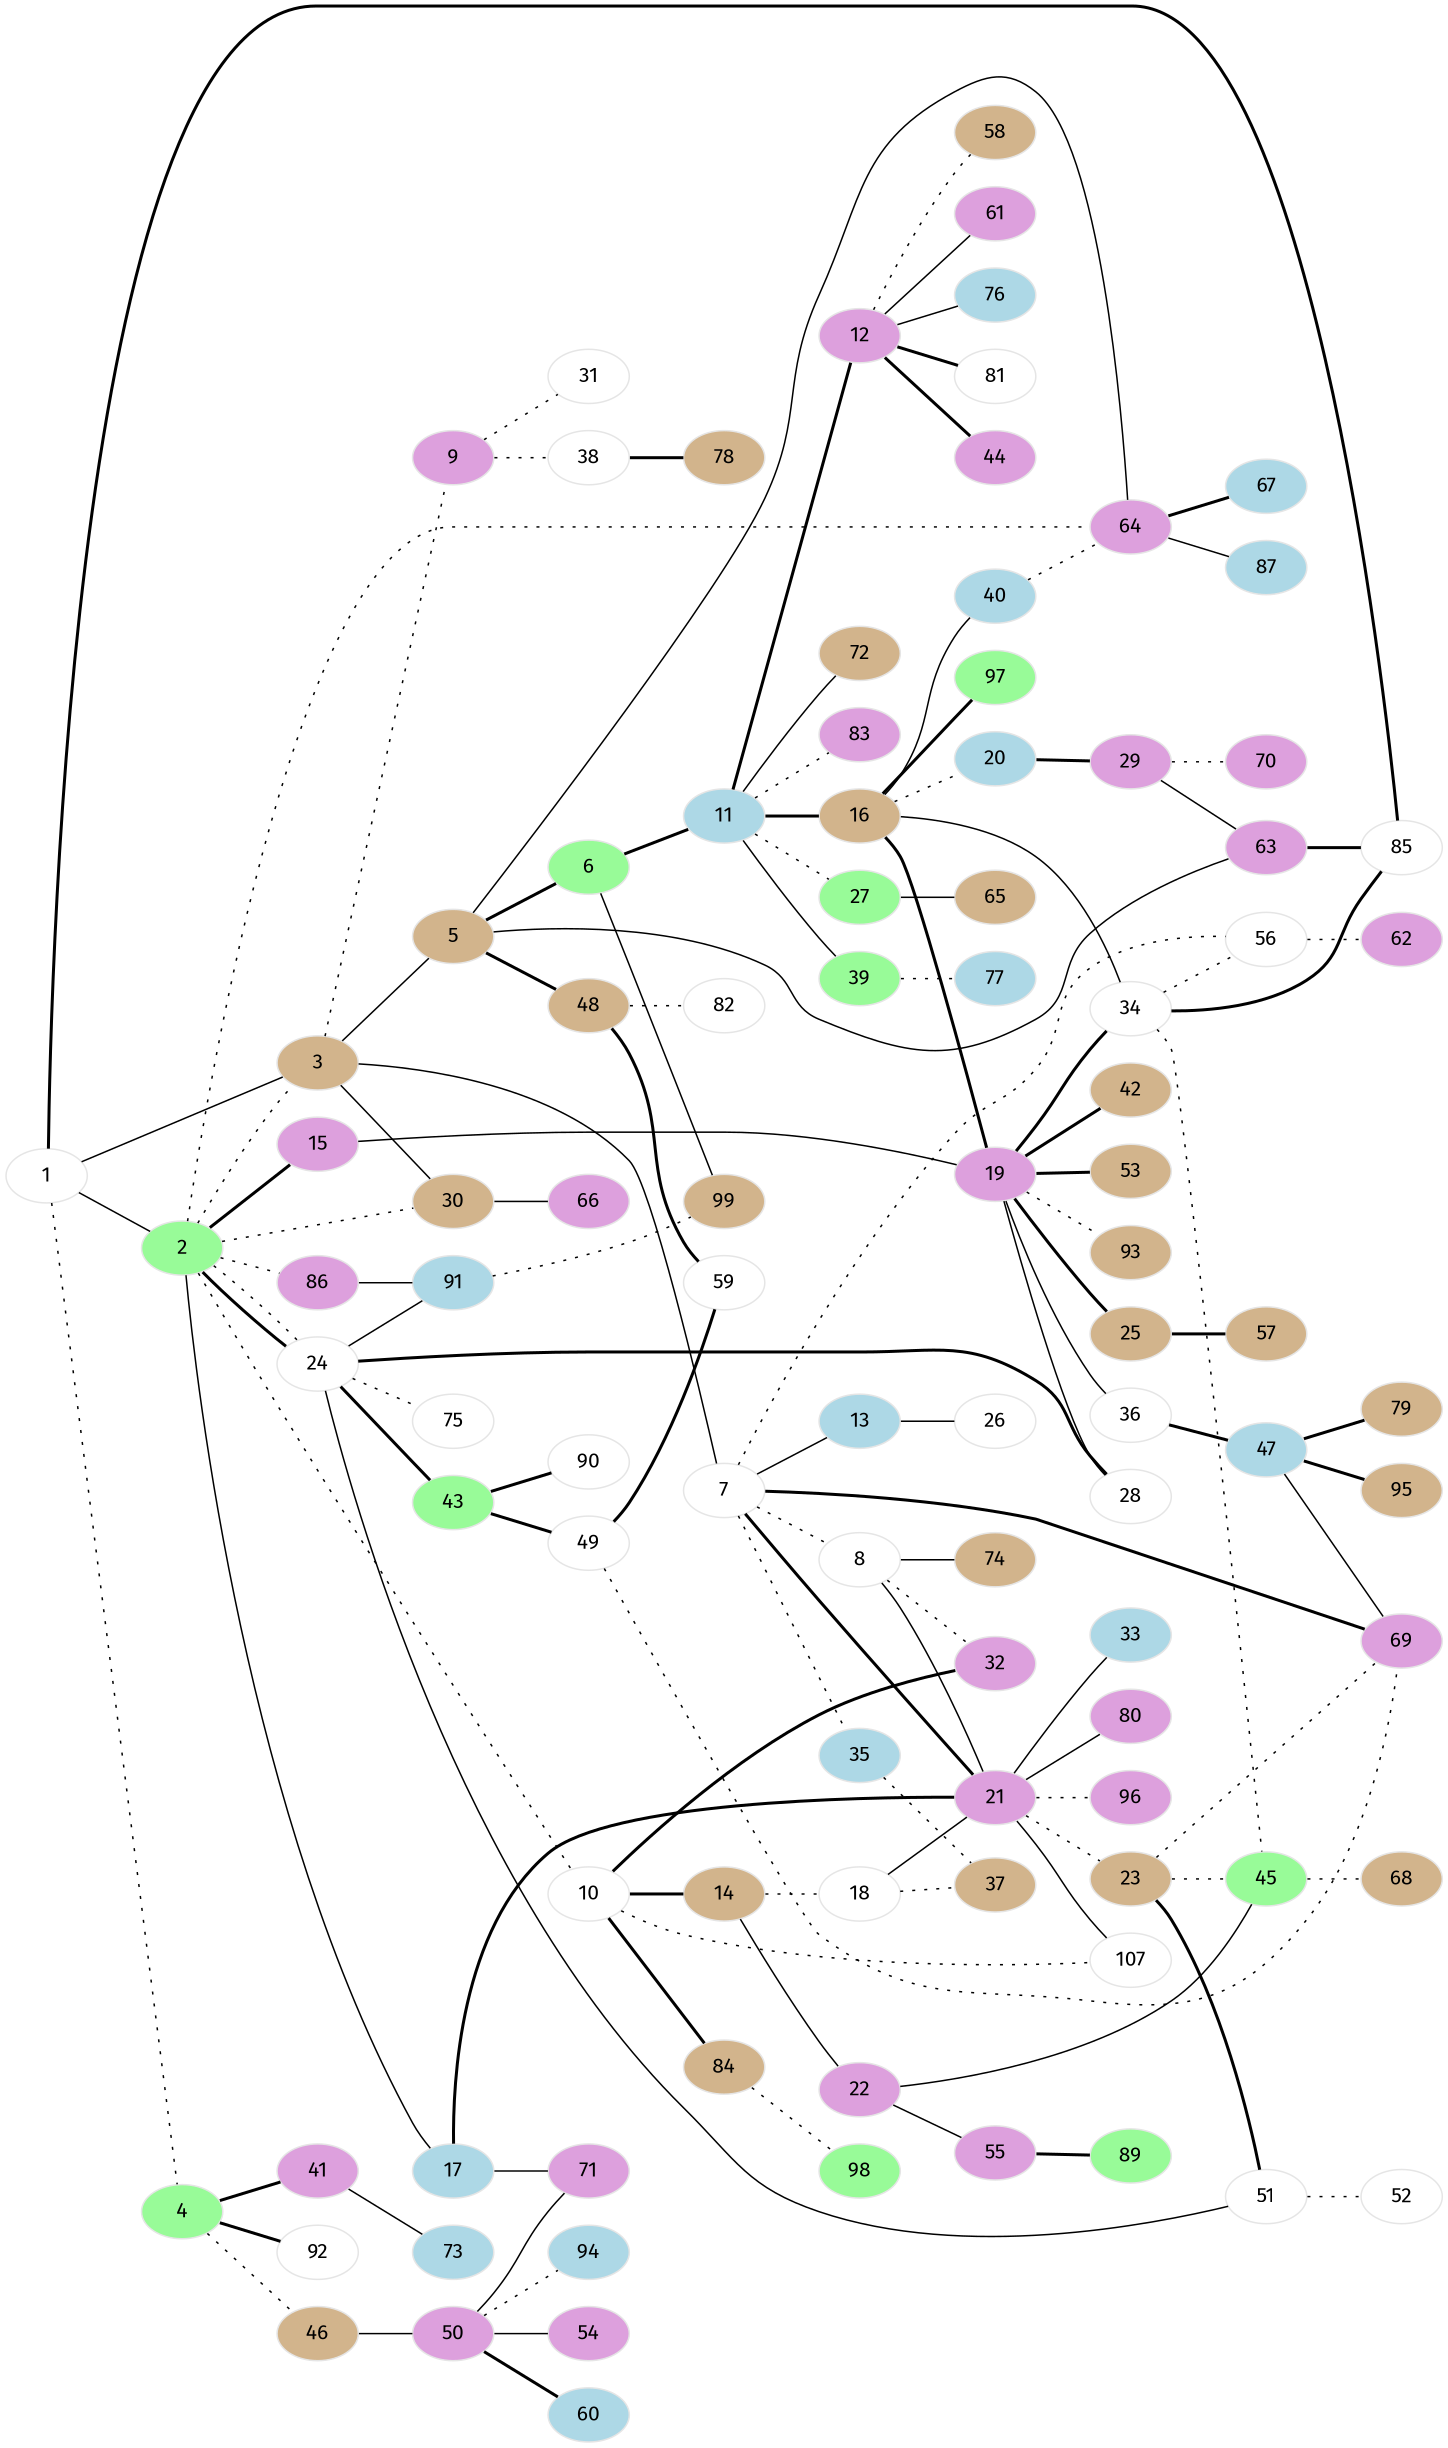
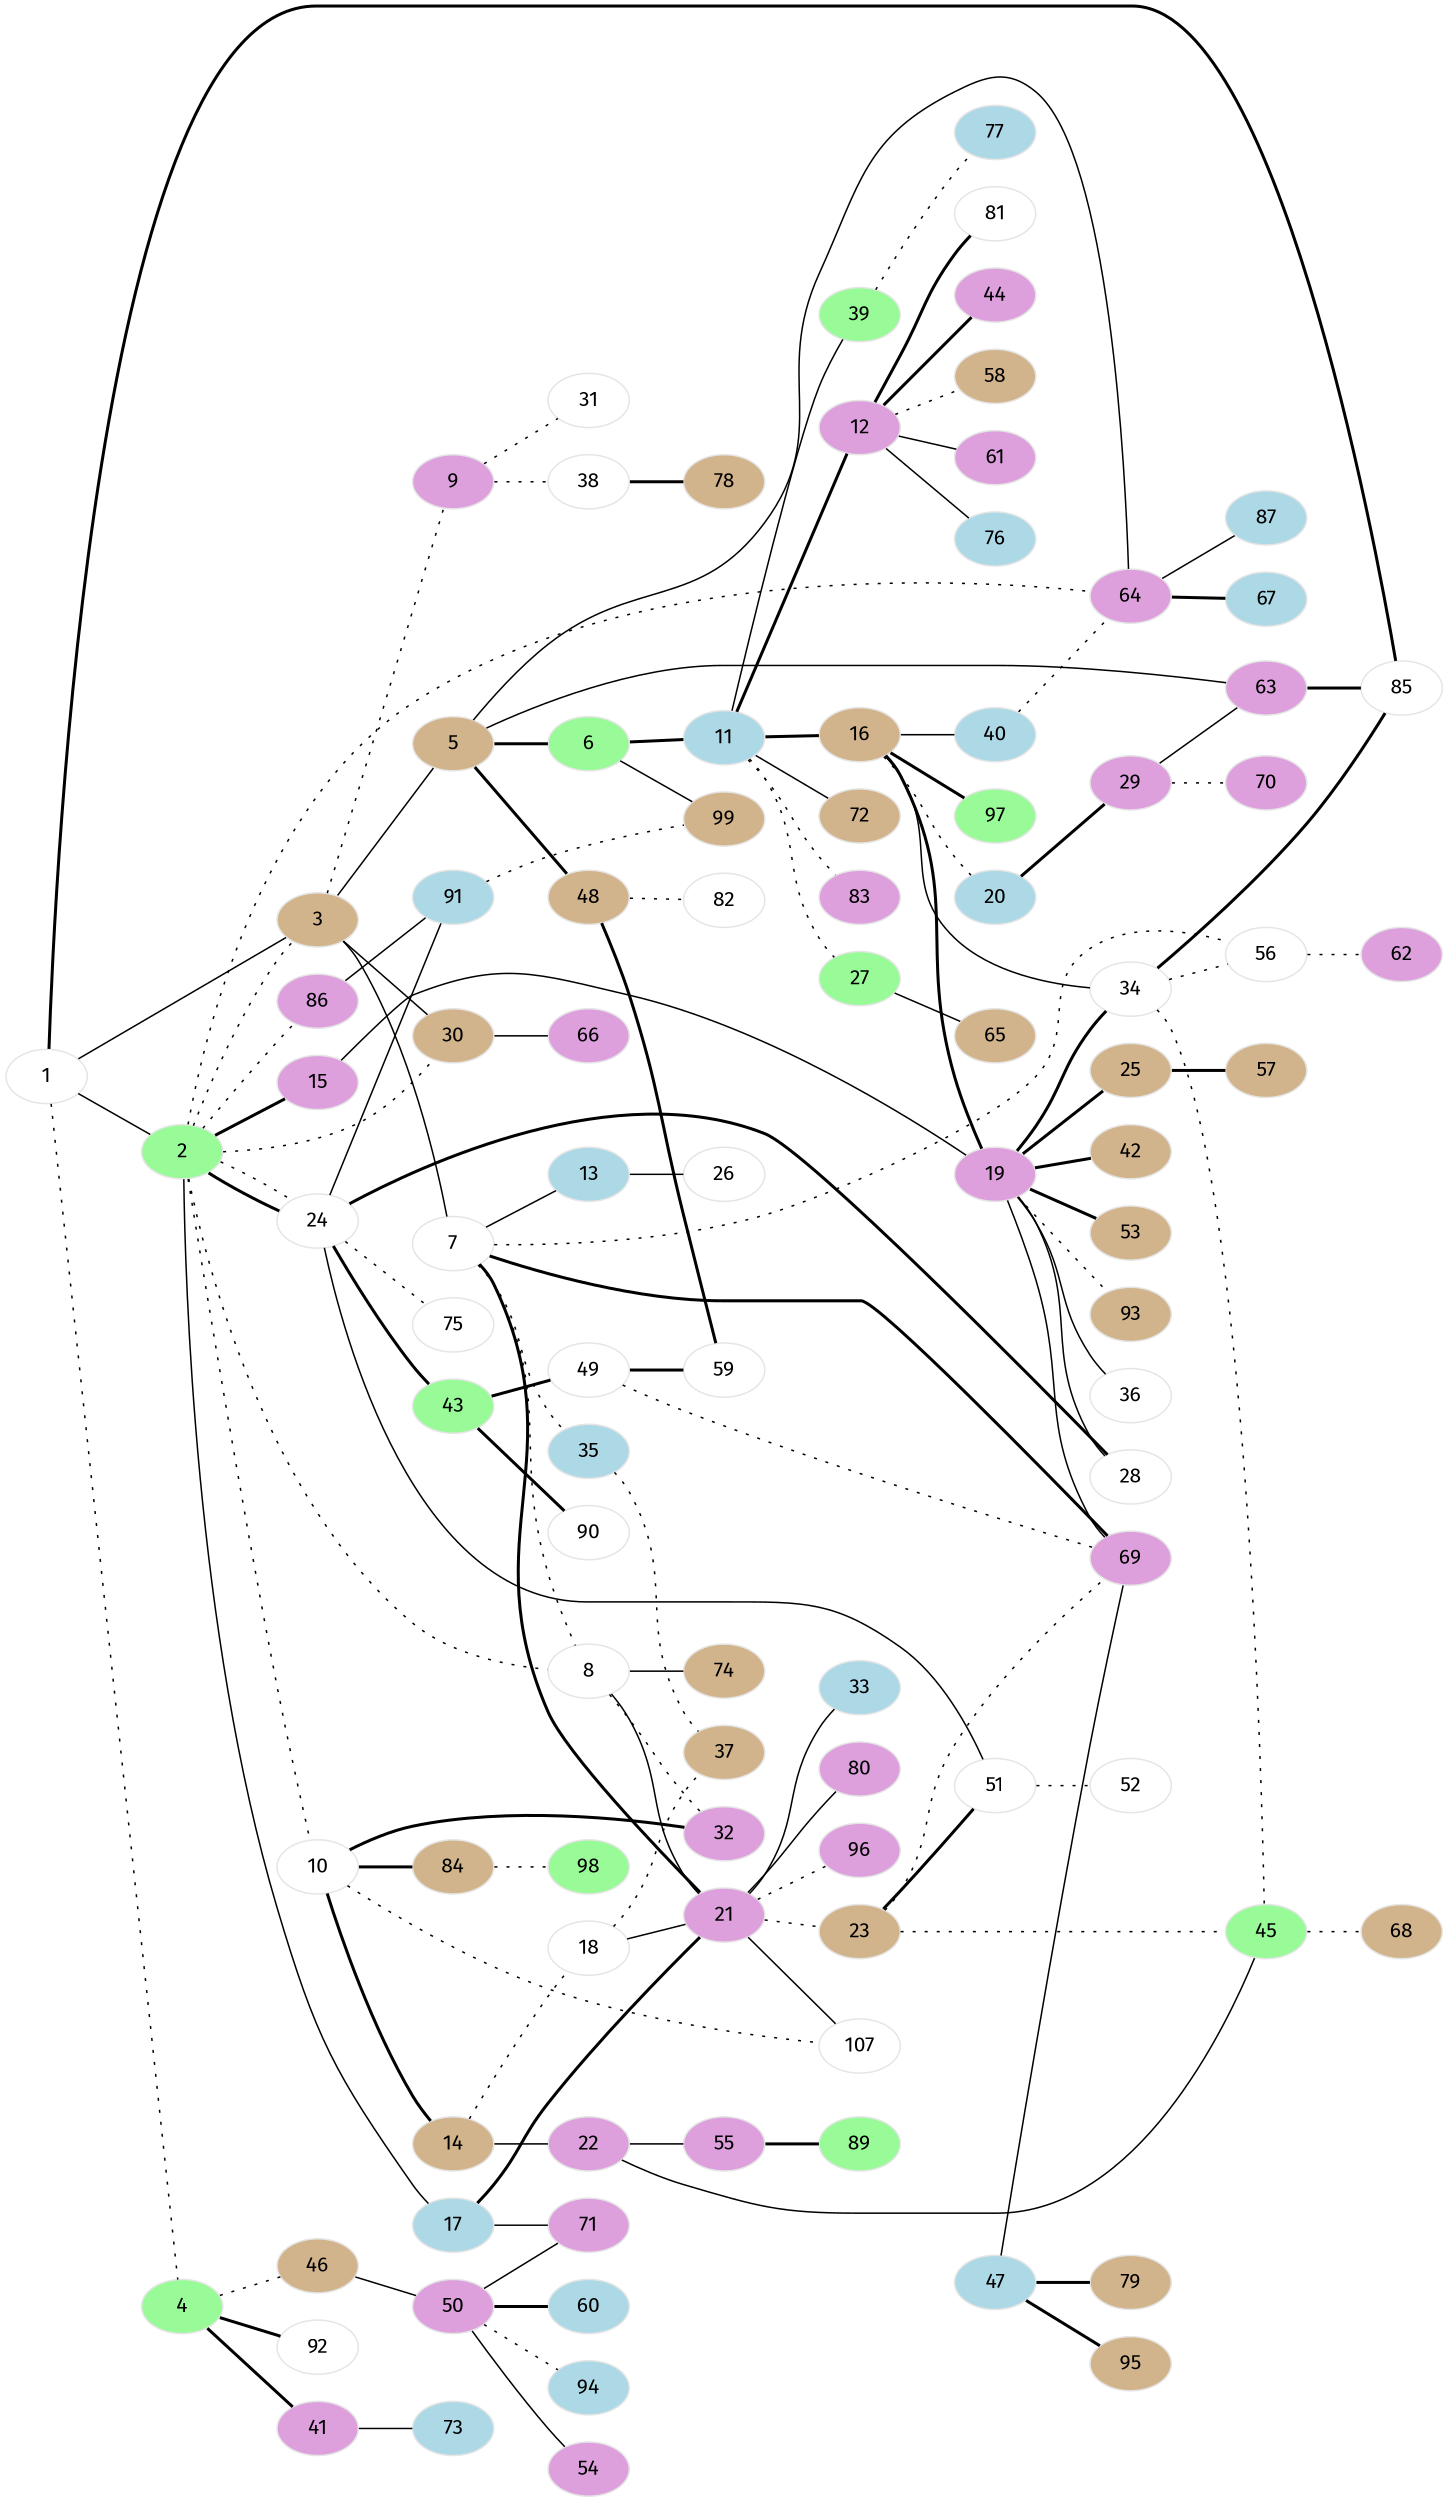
edge "19" -- "69": added
edge "36" -- "47": removed
edge "2" -- "8": added
